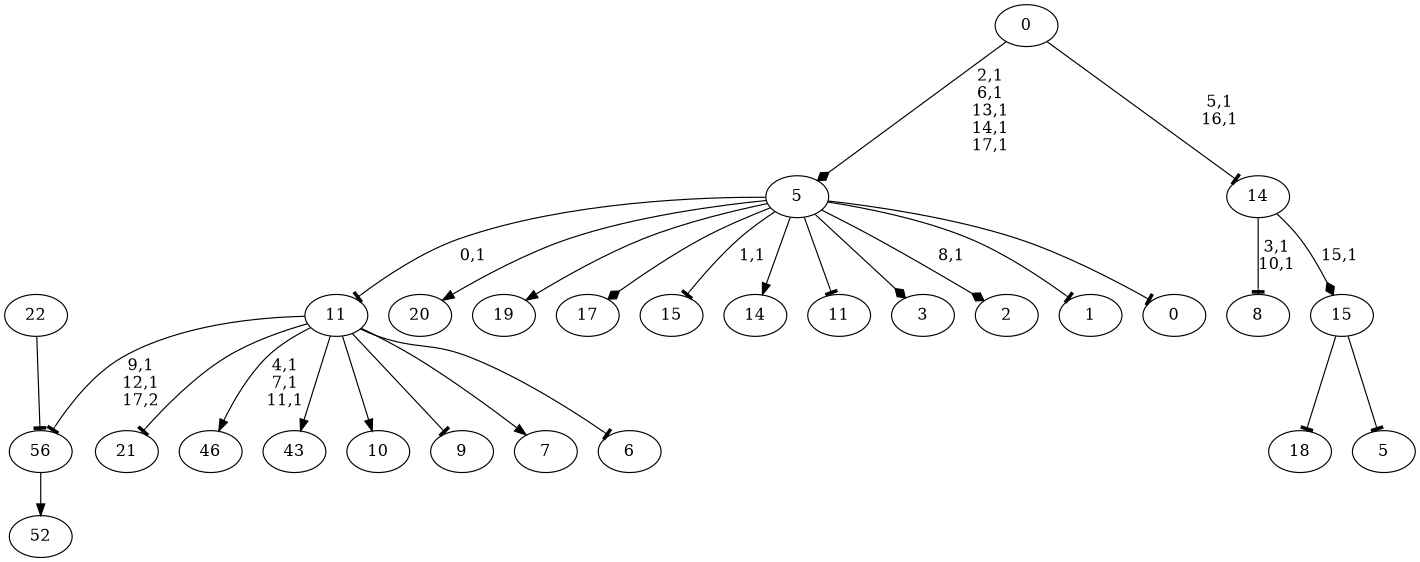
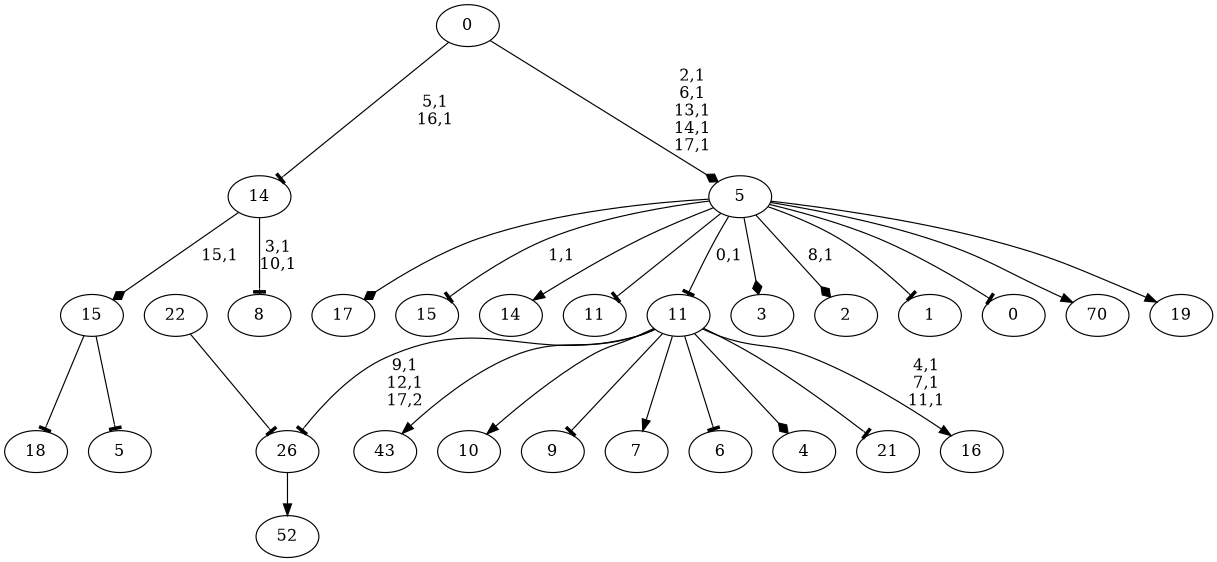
node "20": label "20" -> "70"
node "56": label "56" -> "26"
node "46": label "46" -> "16"
node "4": added
